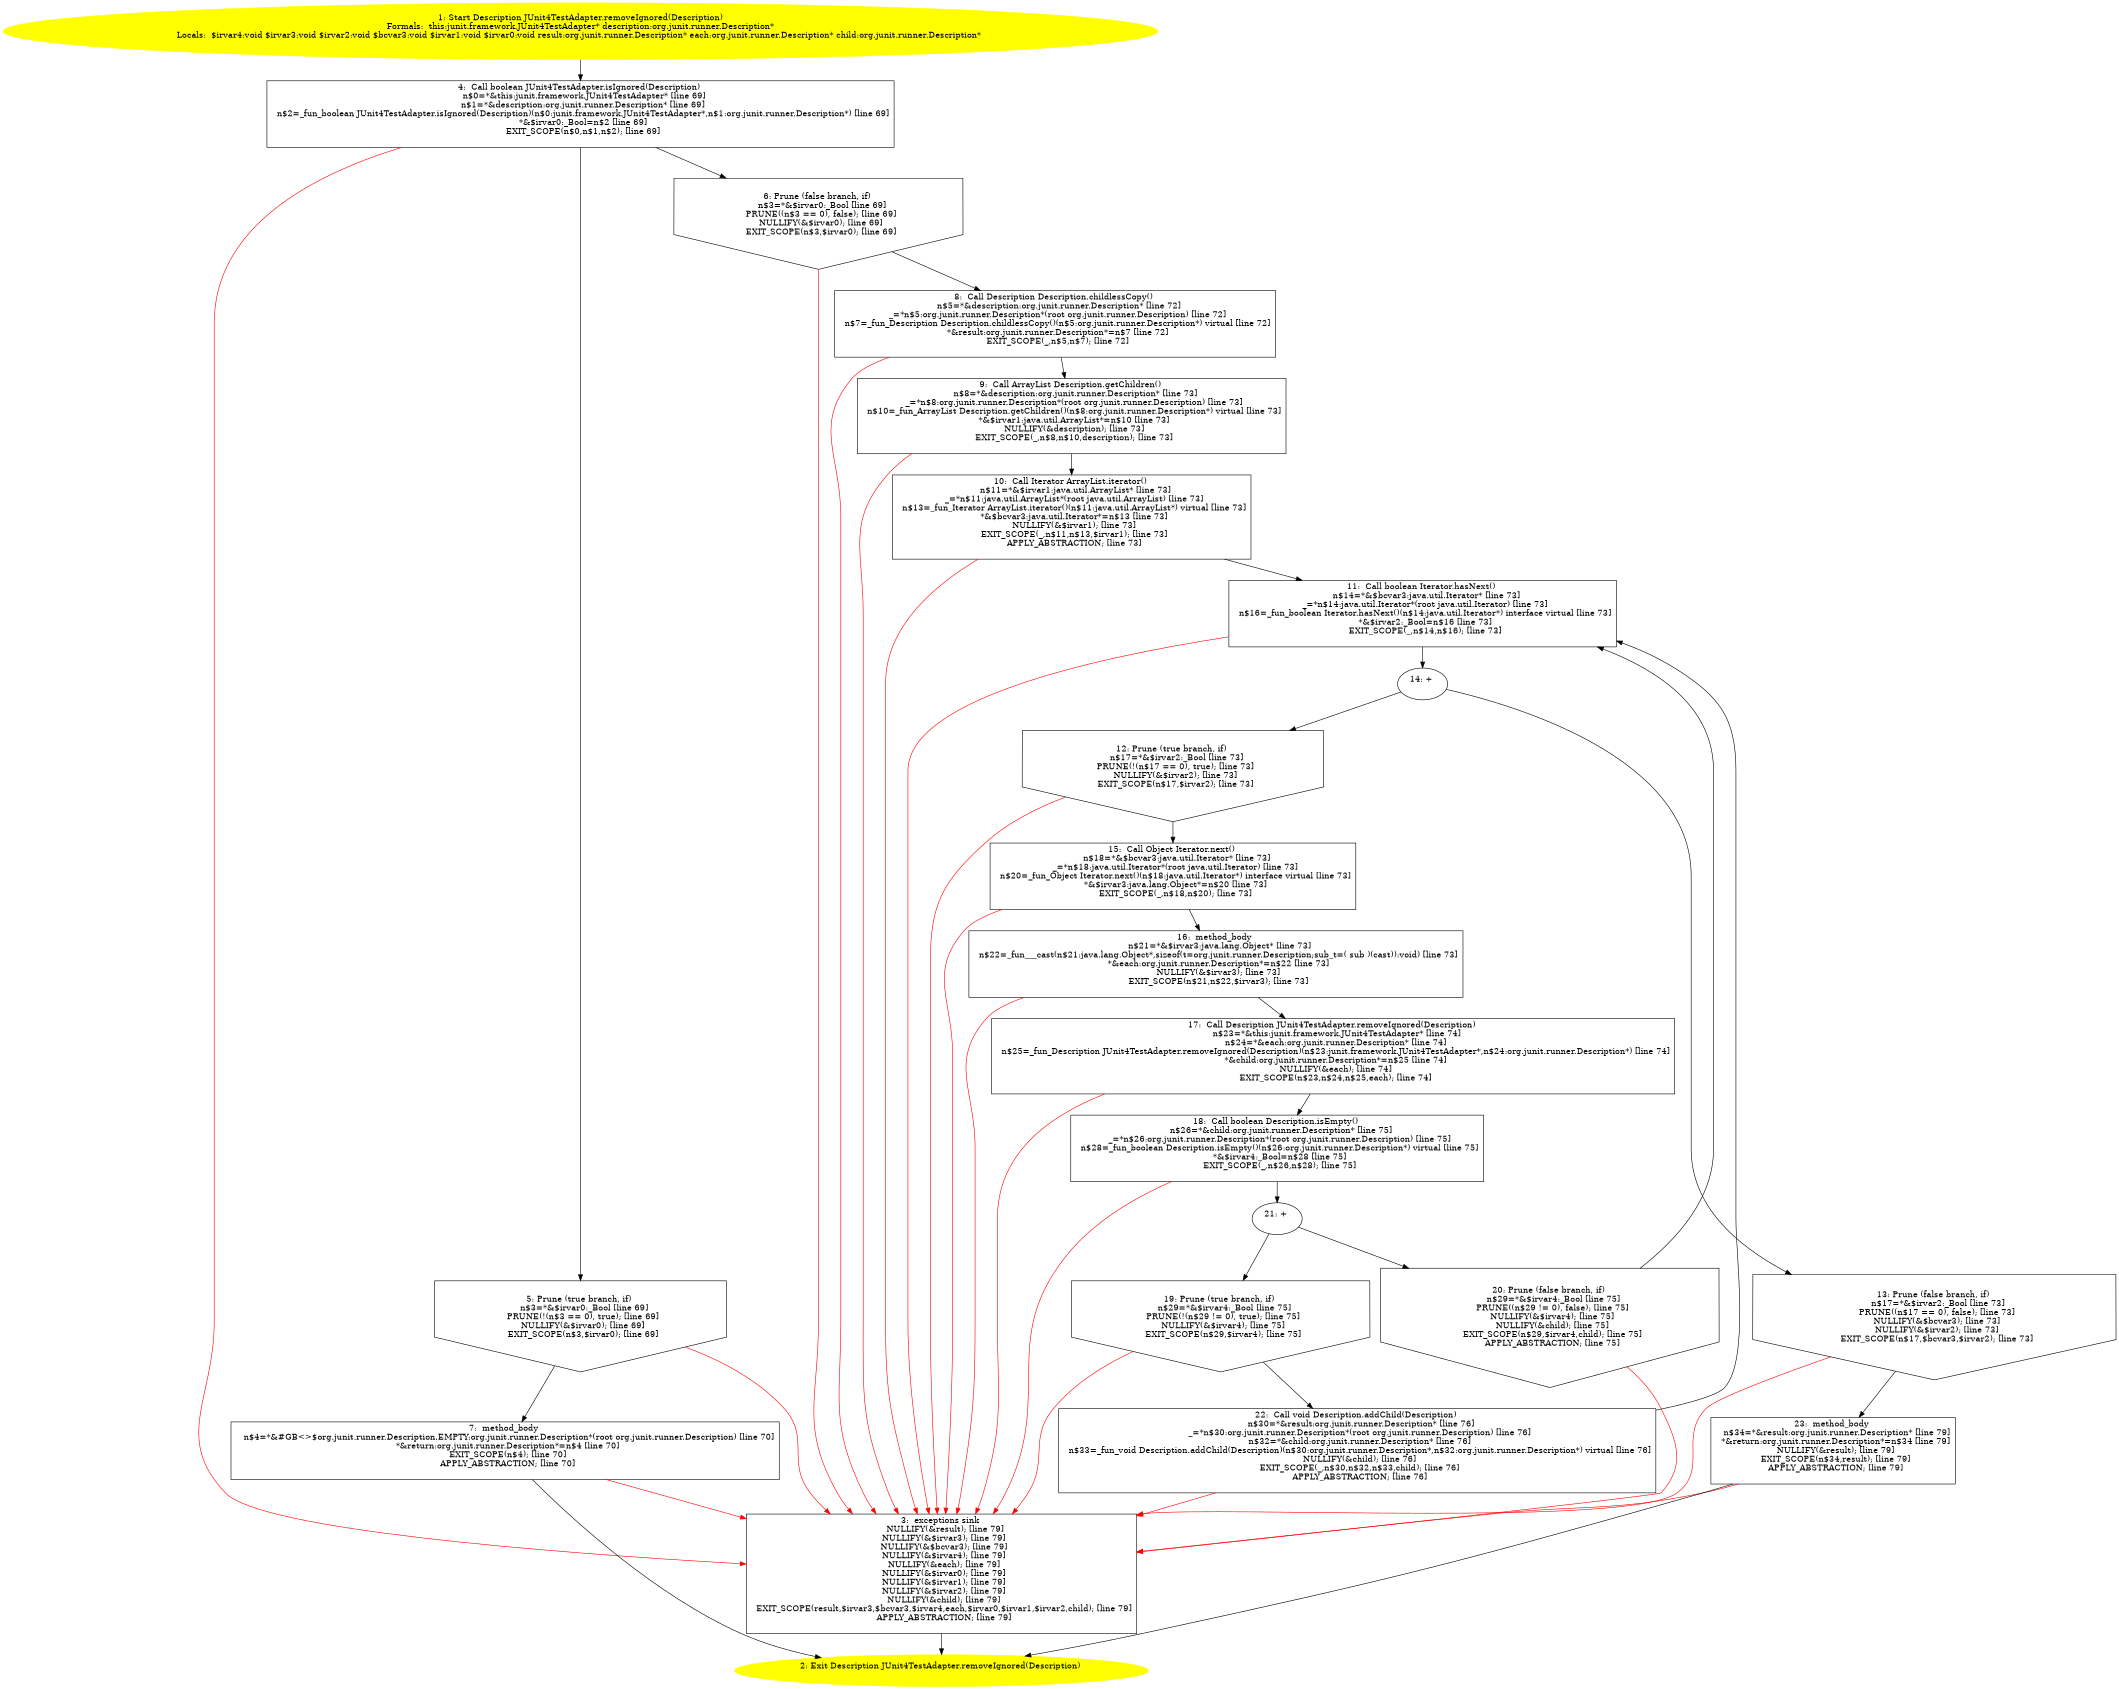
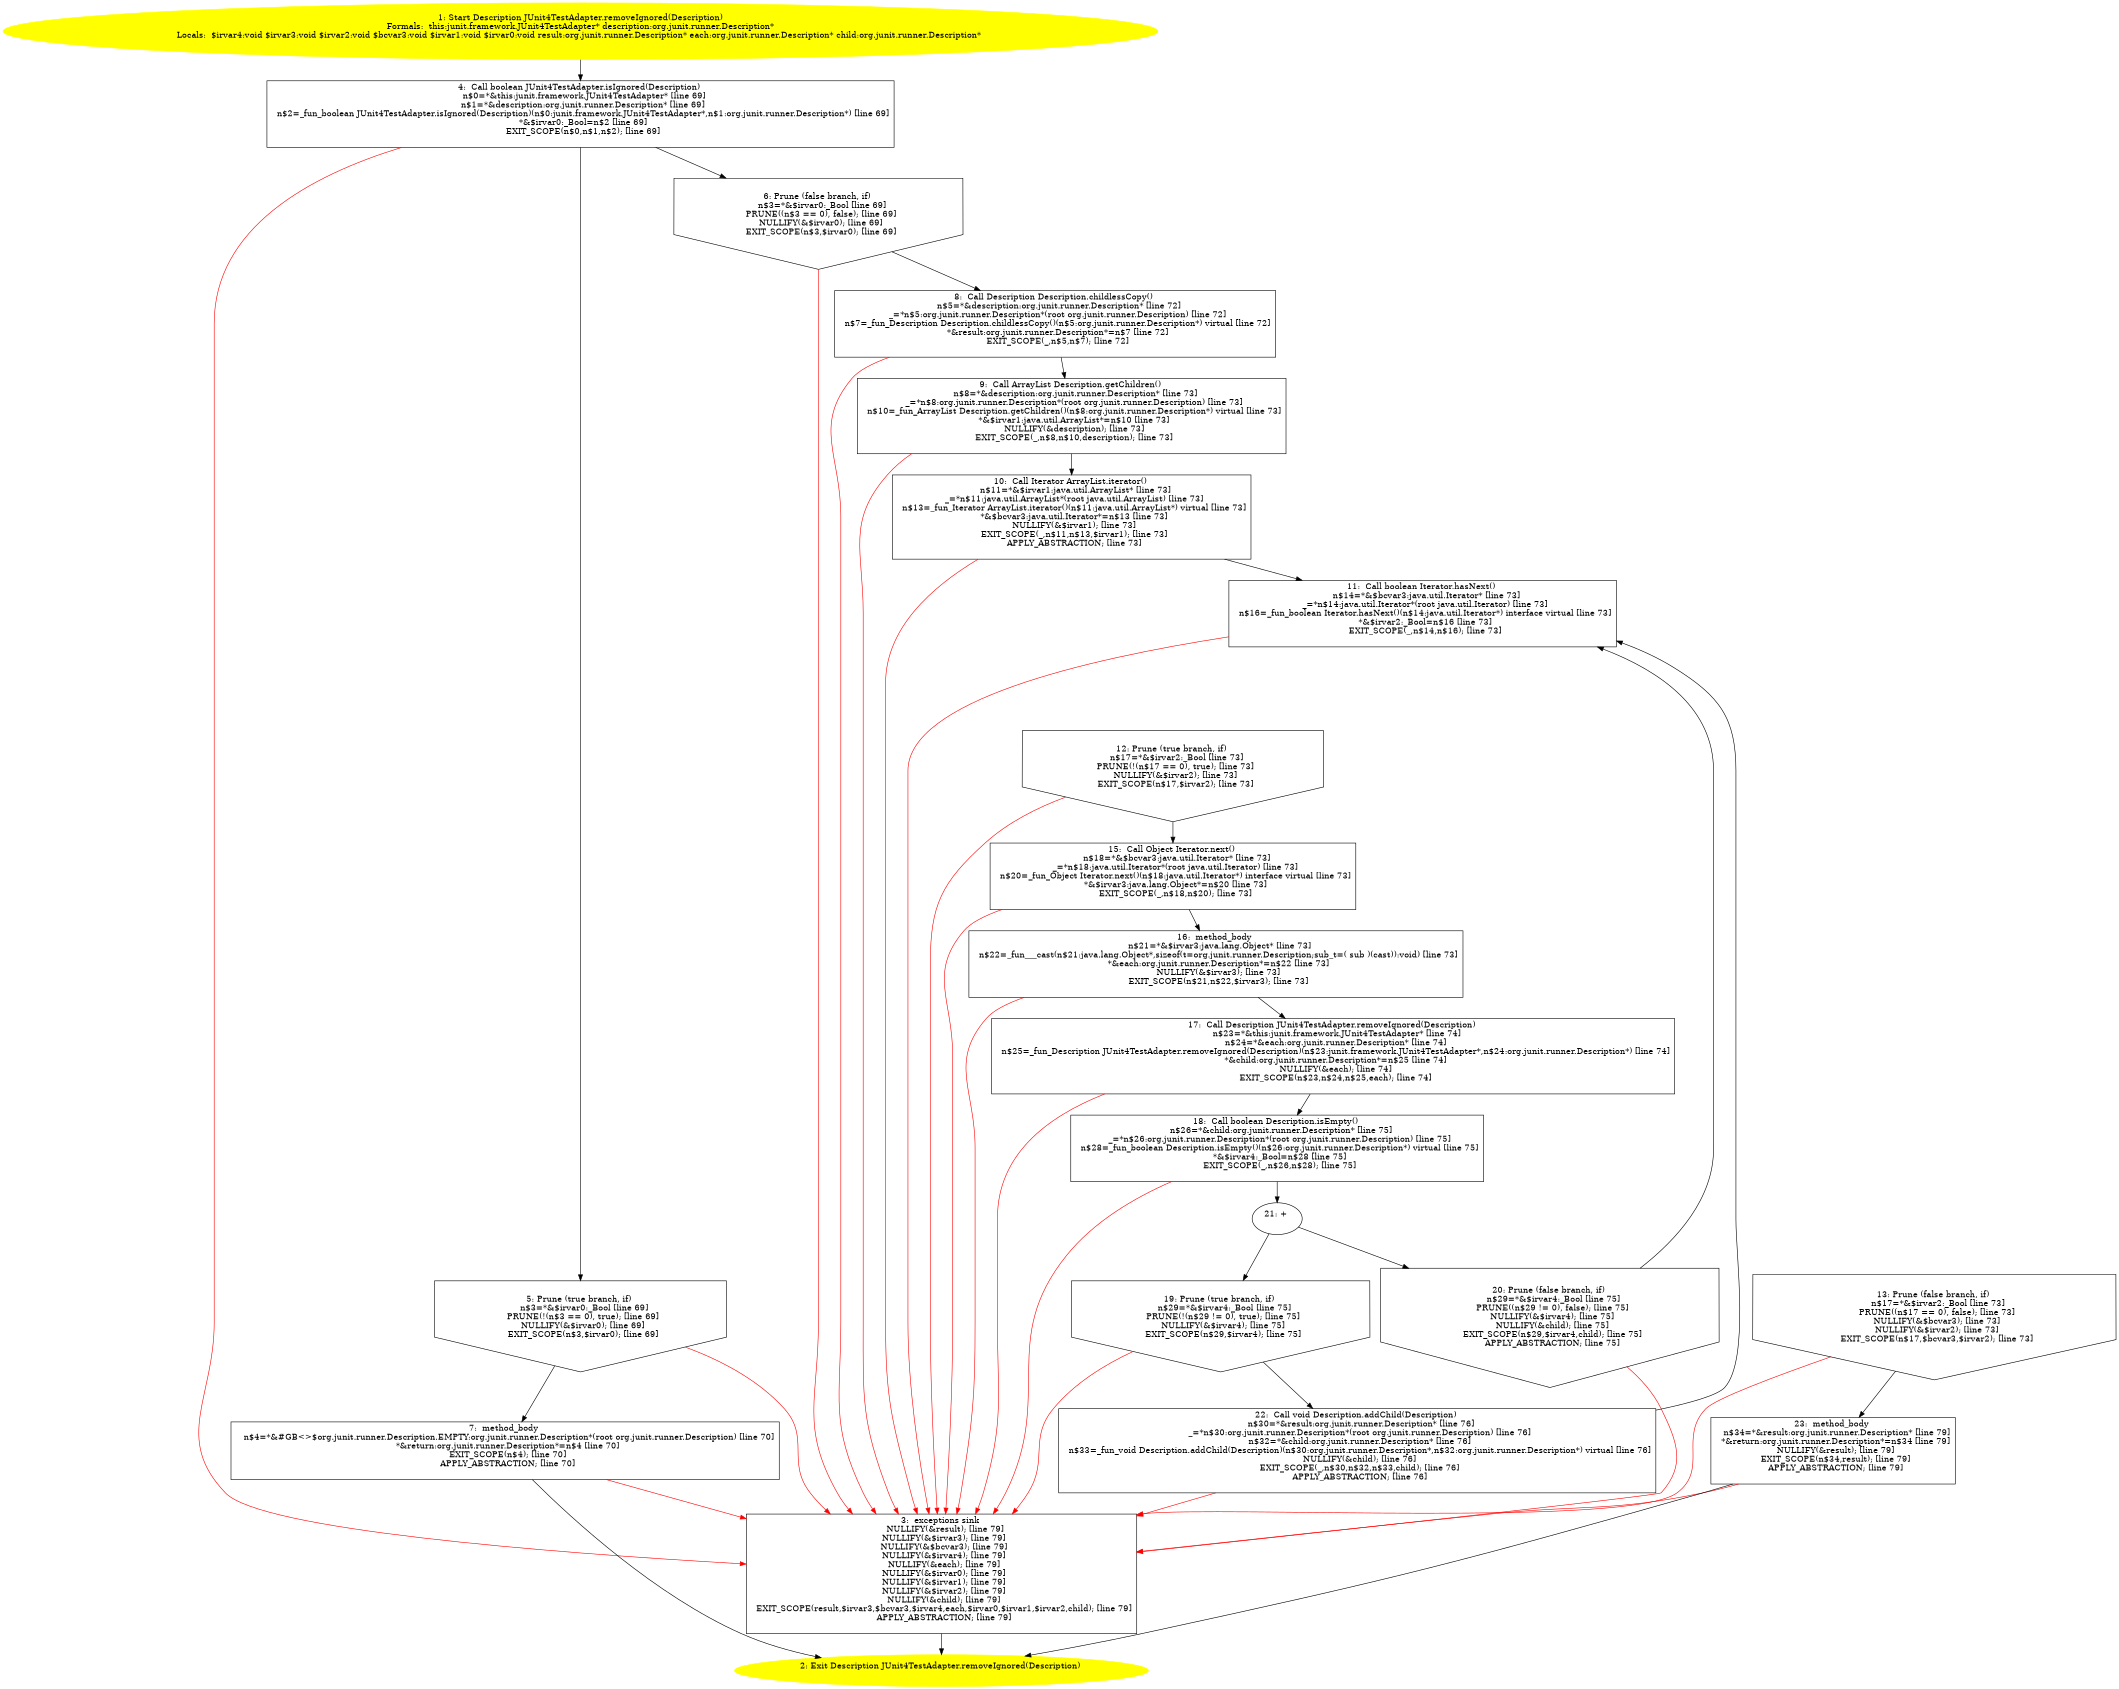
node "14: +": removed
